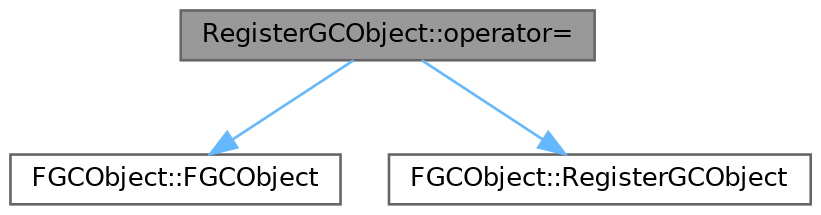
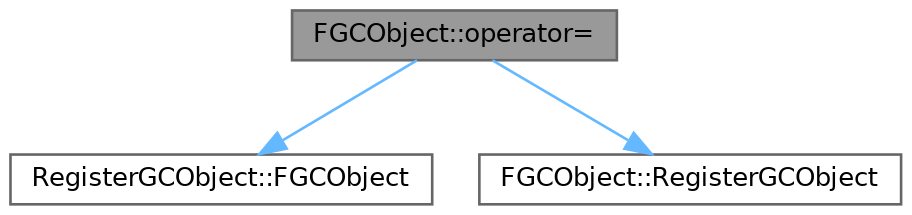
node "RegisterGCObject::operator=": label "RegisterGCObject::operator=" -> "FGCObject::operator="
node "FGCObject::FGCObject": label "FGCObject::FGCObject" -> "RegisterGCObject::FGCObject"
